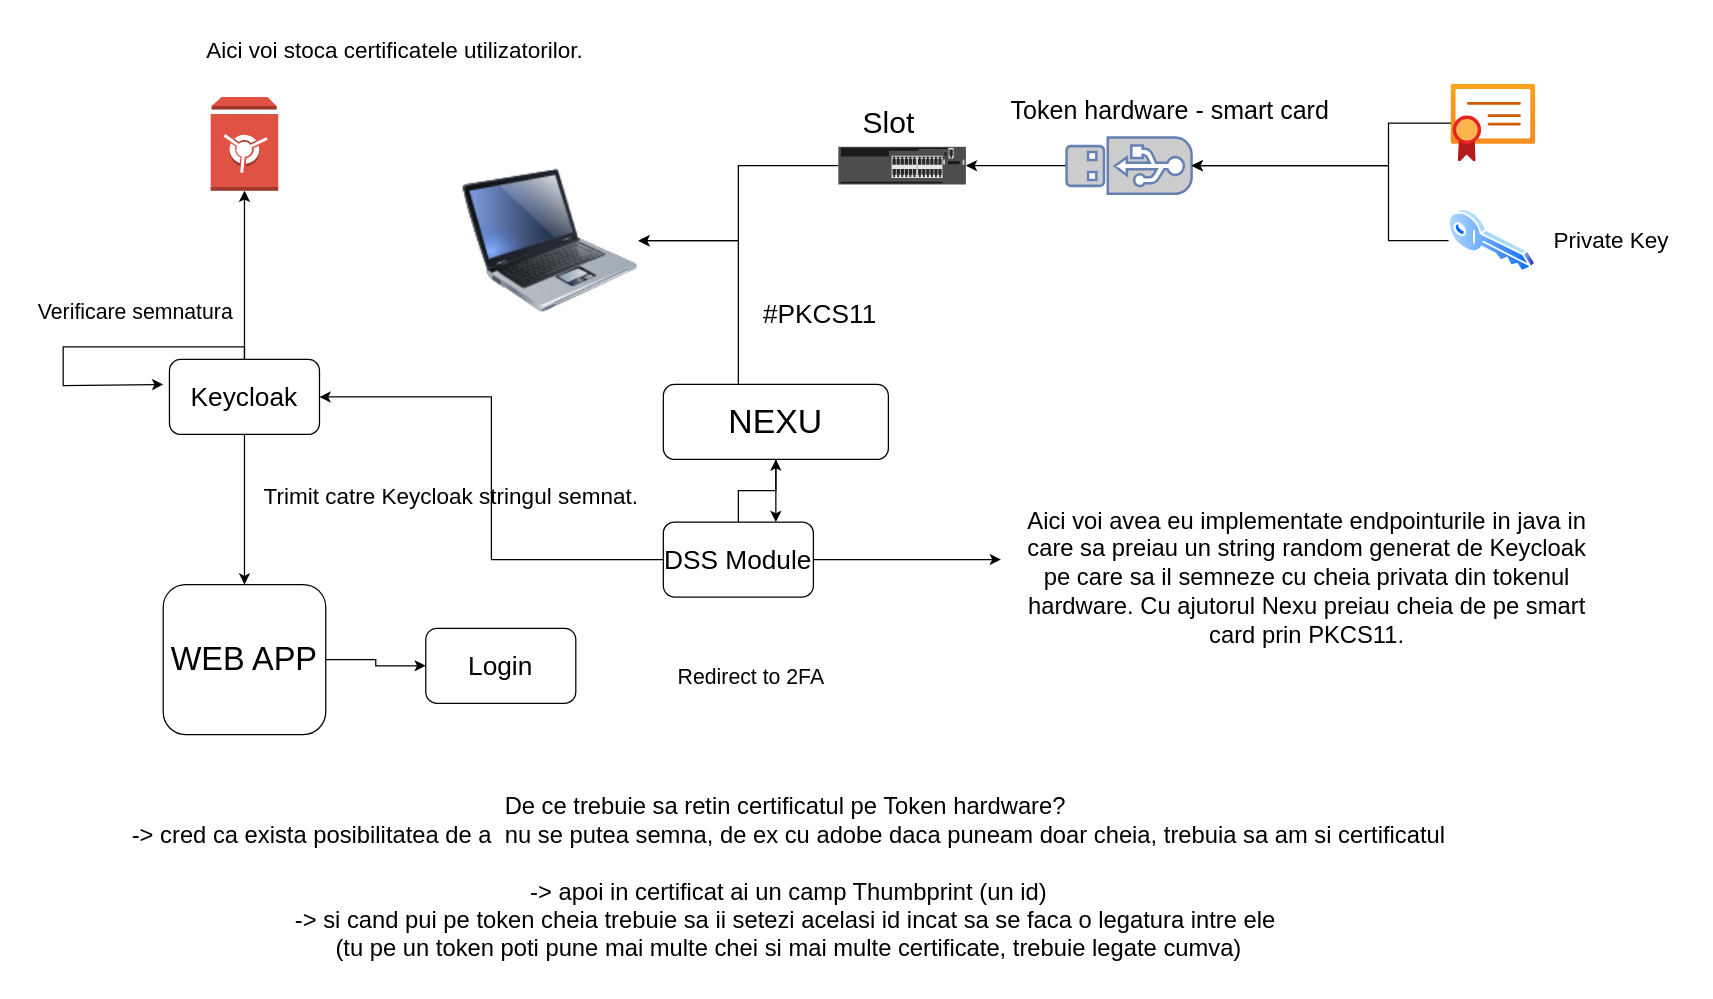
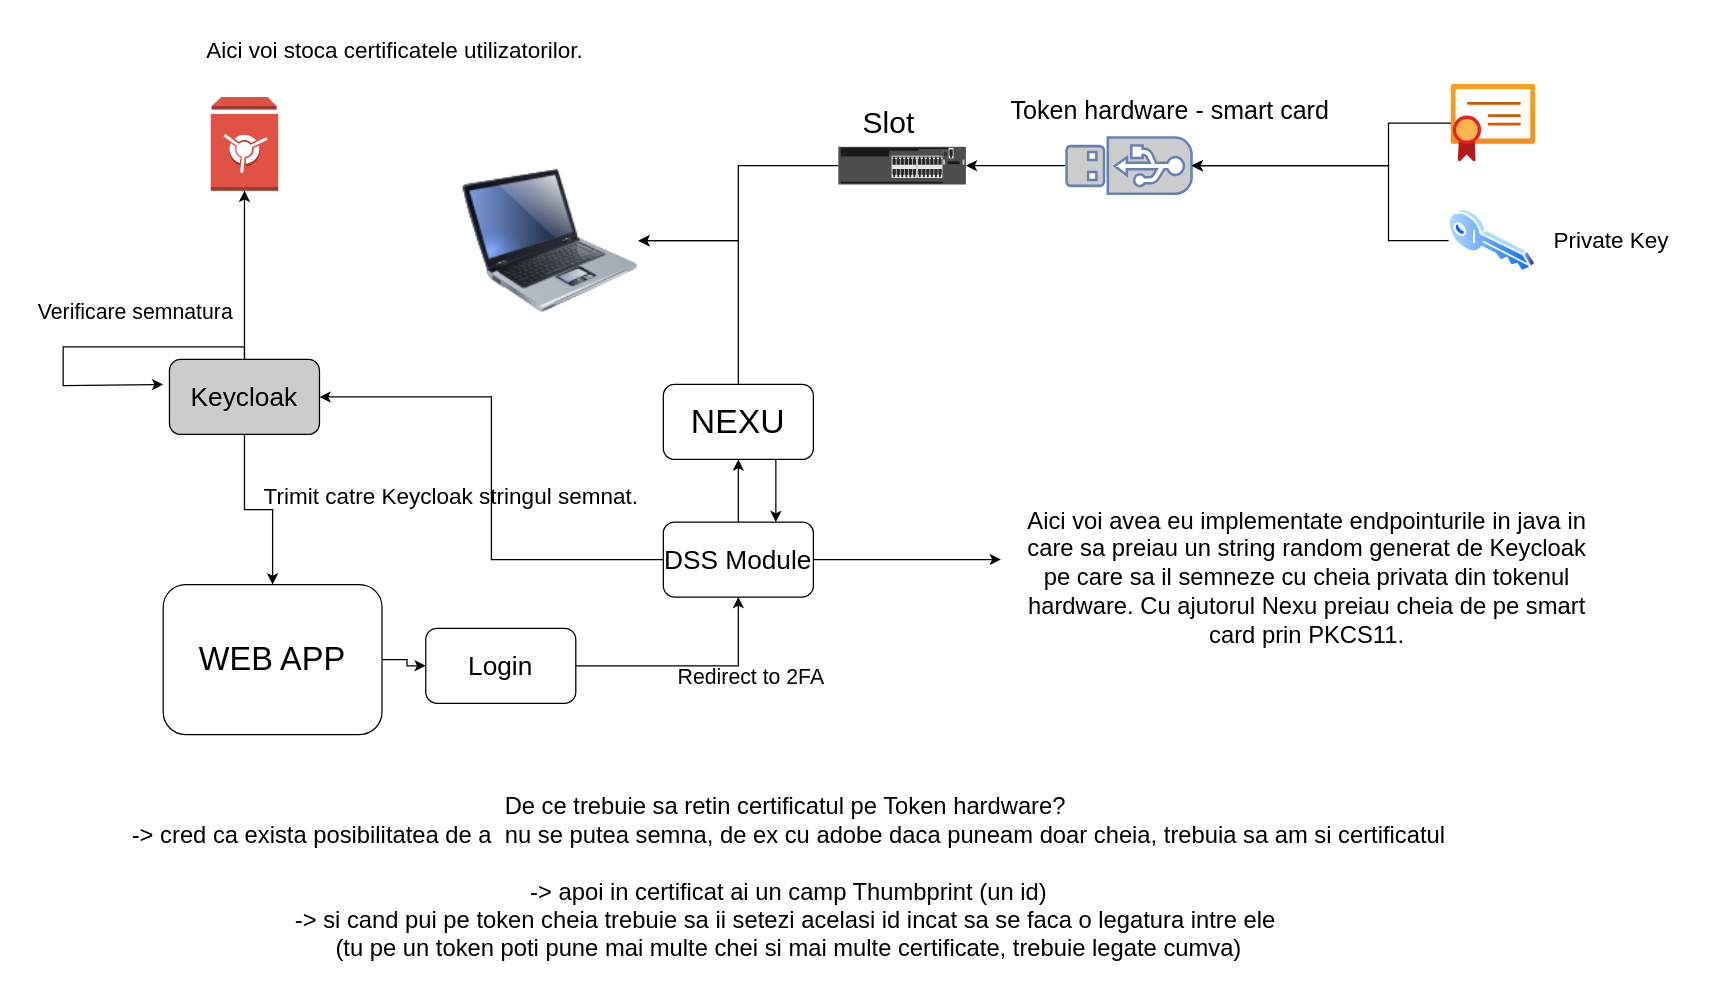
node "#PKCS11": removed
node "Keycloak": fillcolor #ffffff -> #cccccc
node "NEXU": size 225x75 -> 150x75
node "WEB APP": size 163x150 -> 219x150
edge "Login" -> "DSS Module": added
